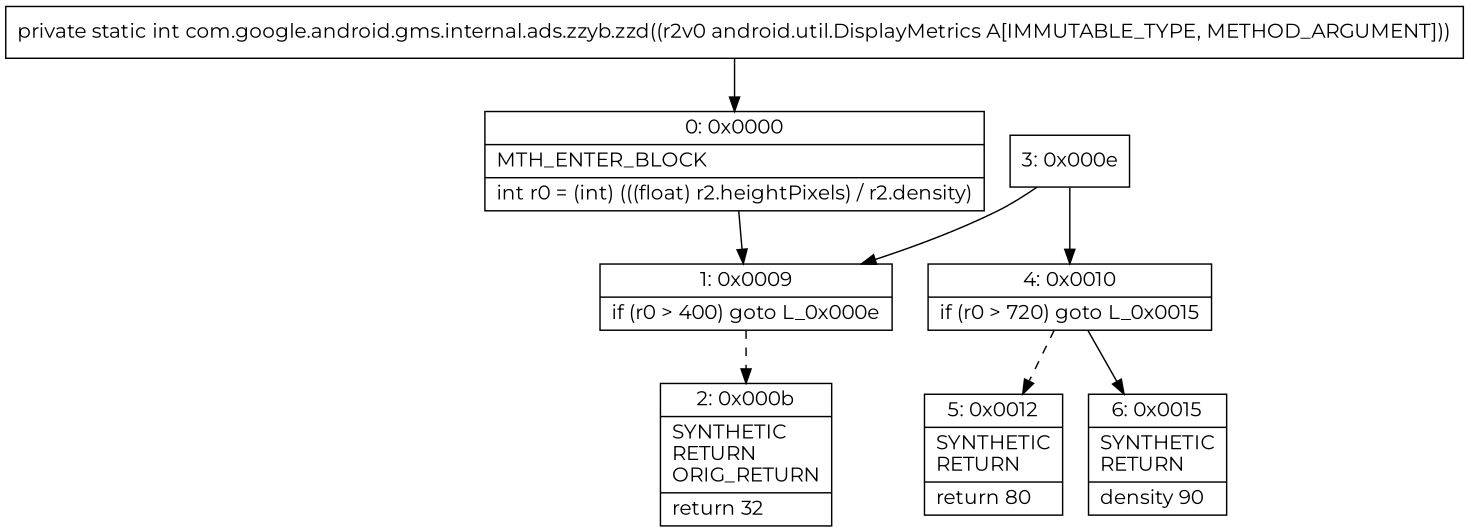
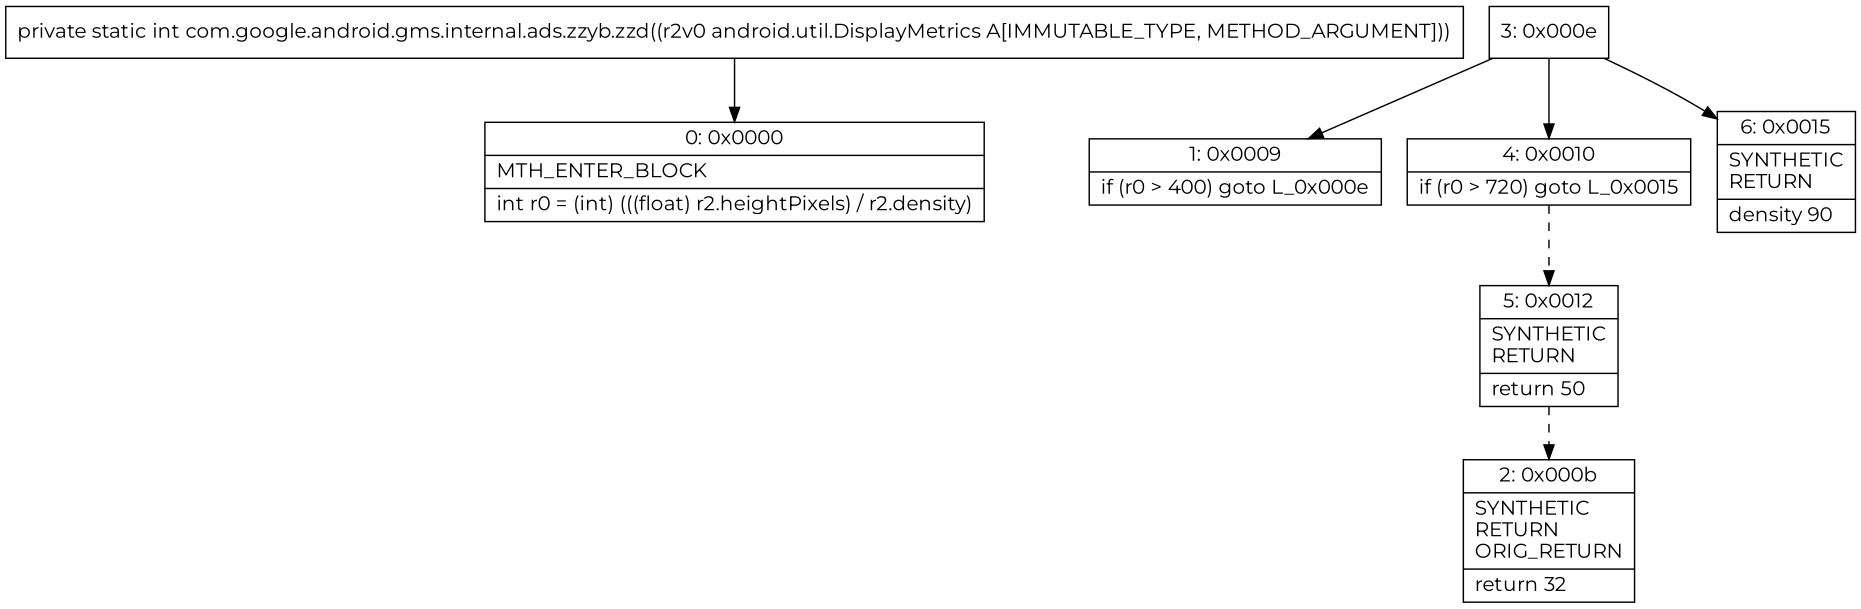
edge "0: 0x0000" -> "1: 0x0009": removed
edge "1: 0x0009" -> "2: 0x000b": now "5: 0x0012" -> "2: 0x000b"
edge "4: 0x0010" -> "6: 0x0015": now "3: 0x000e" -> "6: 0x0015"
node "5: 0x0012": text "return 80" -> "return 50"
